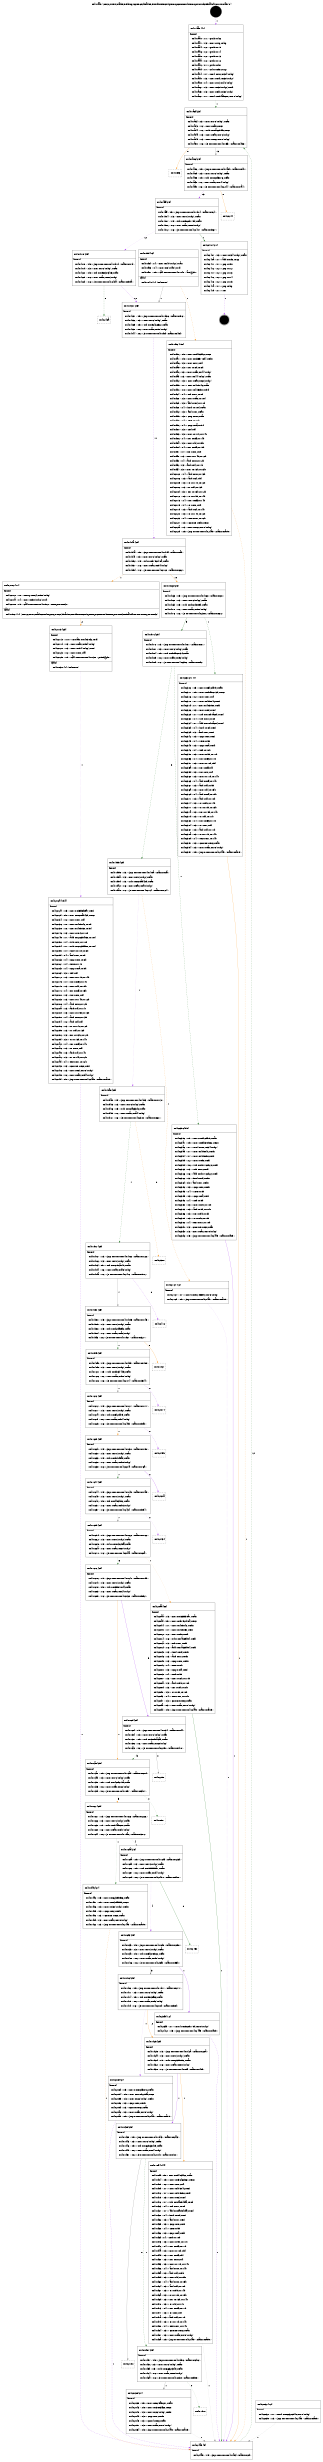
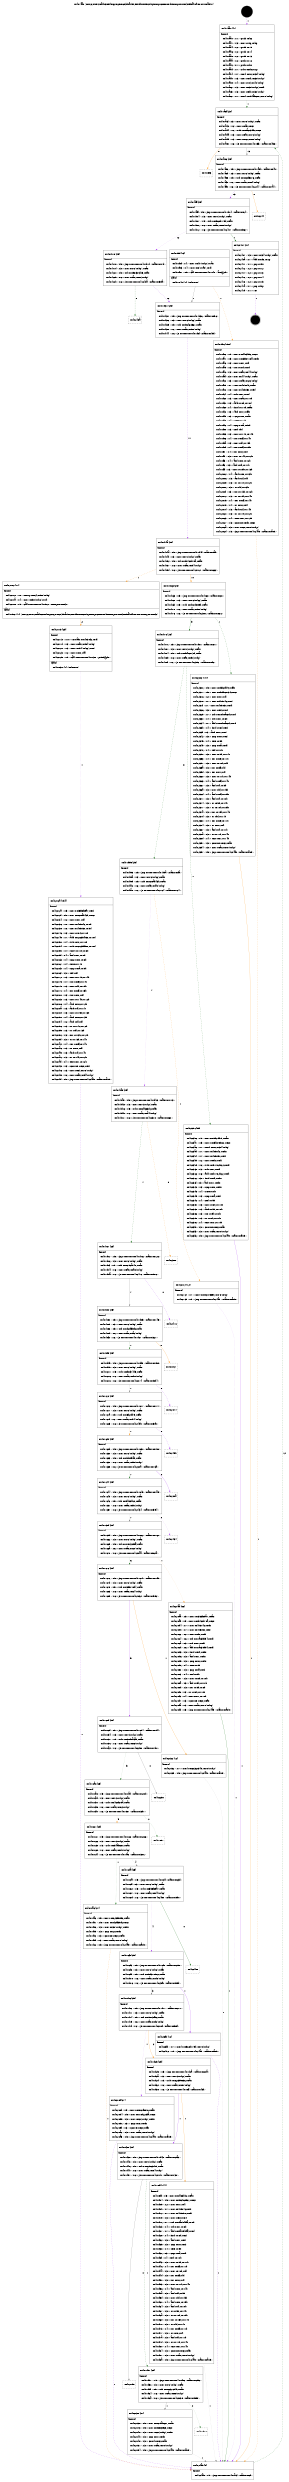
edge "0x401c76 [25]" -> "0x401ca8 [25]": now "0x401c76 [25]" -> "0x402032 [12]"
